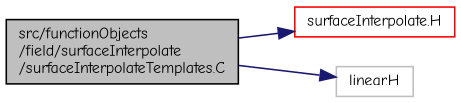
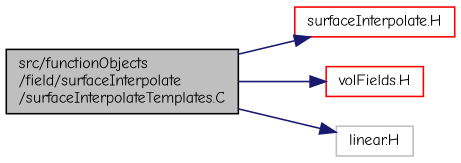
node "volFields.H": added
